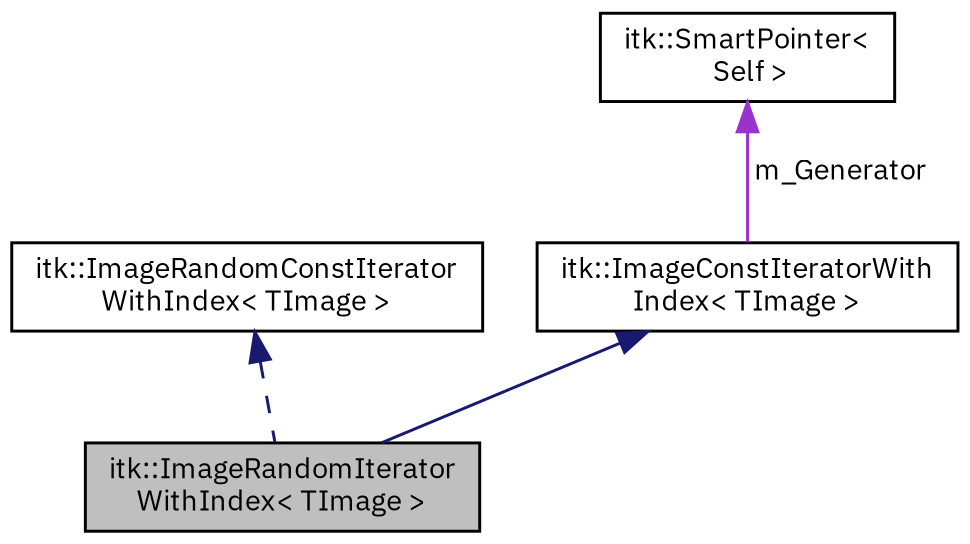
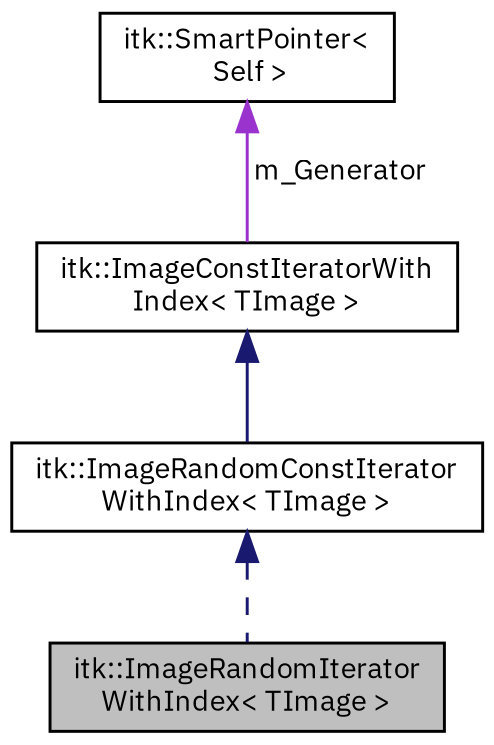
edge "itk::ImageRandomIterator WithIndex< TImage >" -> "itk::ImageConstIteratorWith Index< TImage >": now "itk::ImageRandomConstIterator WithIndex< TImage >" -> "itk::ImageConstIteratorWith Index< TImage >"
